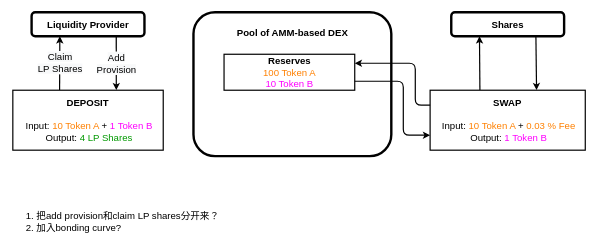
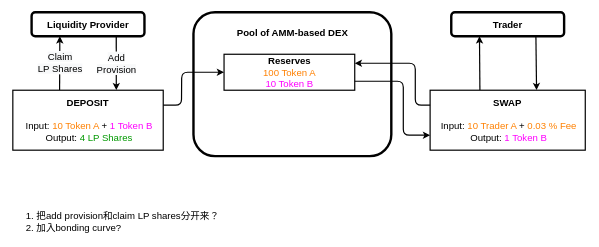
node "Shares": label "Shares" -> "Trader"
edge "DEPOSIT Input: 10 Token A + 1 Token B Output: 4 LP Shares" -> "Reserves 100 Token A 10 Token B": added
node "SWAP Input: 10 Token A + 0.03 % Fee Output: 1 Token B": label "SWAP Input: 10 Token A + 0.03 % Fee Output: 1 Token B" -> "SWAP Input: 10 Trader A + 0.03 % Fee Output: 1 Token B"
